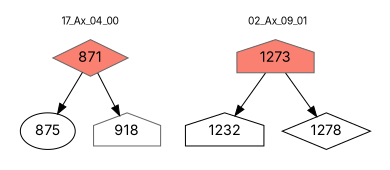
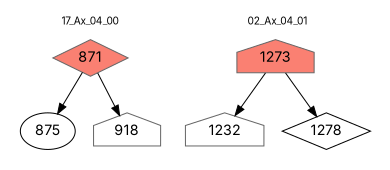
cluster "02_Ax_09_01": label "02_Ax_09_01" -> "02_Ax_04_01"
node "1232": color black -> gray40
